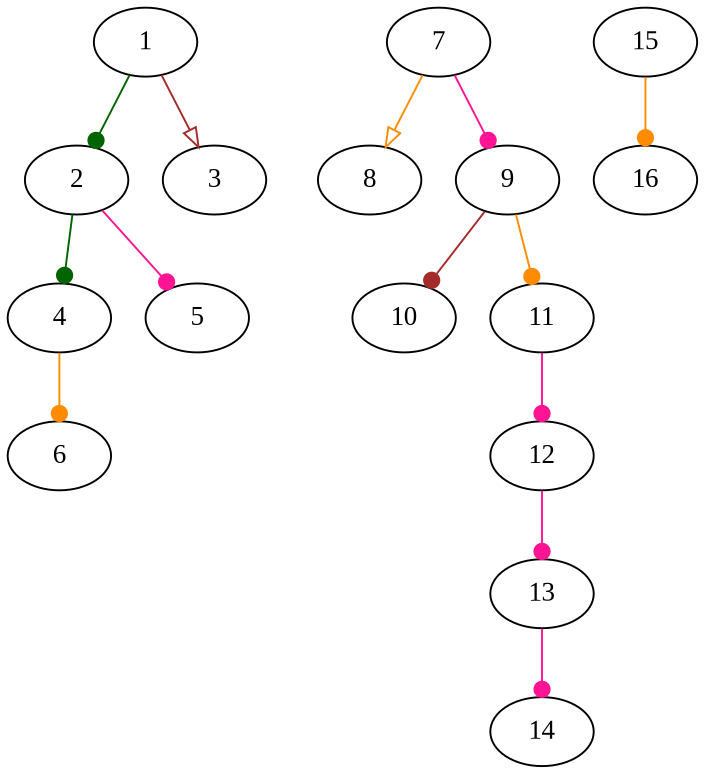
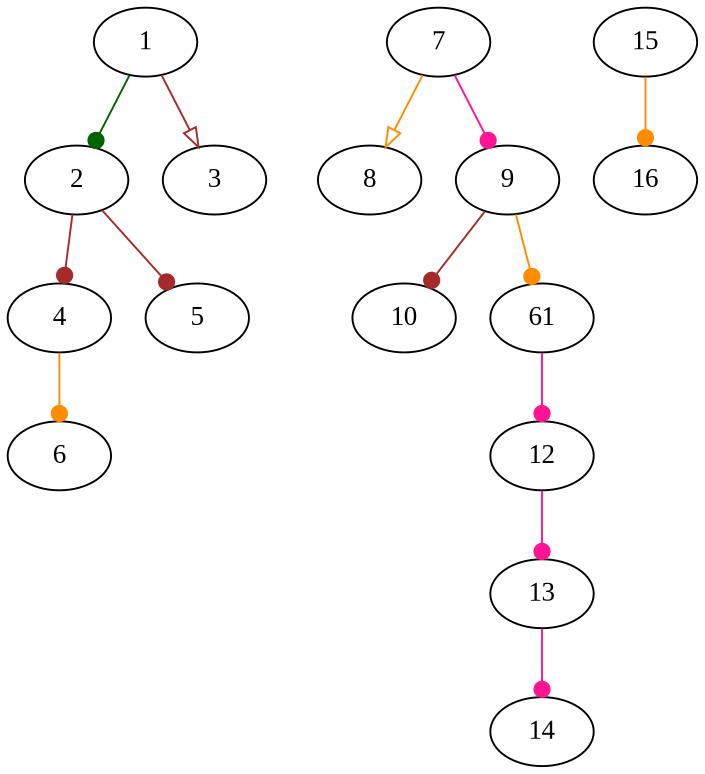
edge "2" -> "4": color darkgreen -> brown
edge "2" -> "5": color deeppink -> brown
node "11": label "11" -> "61"
